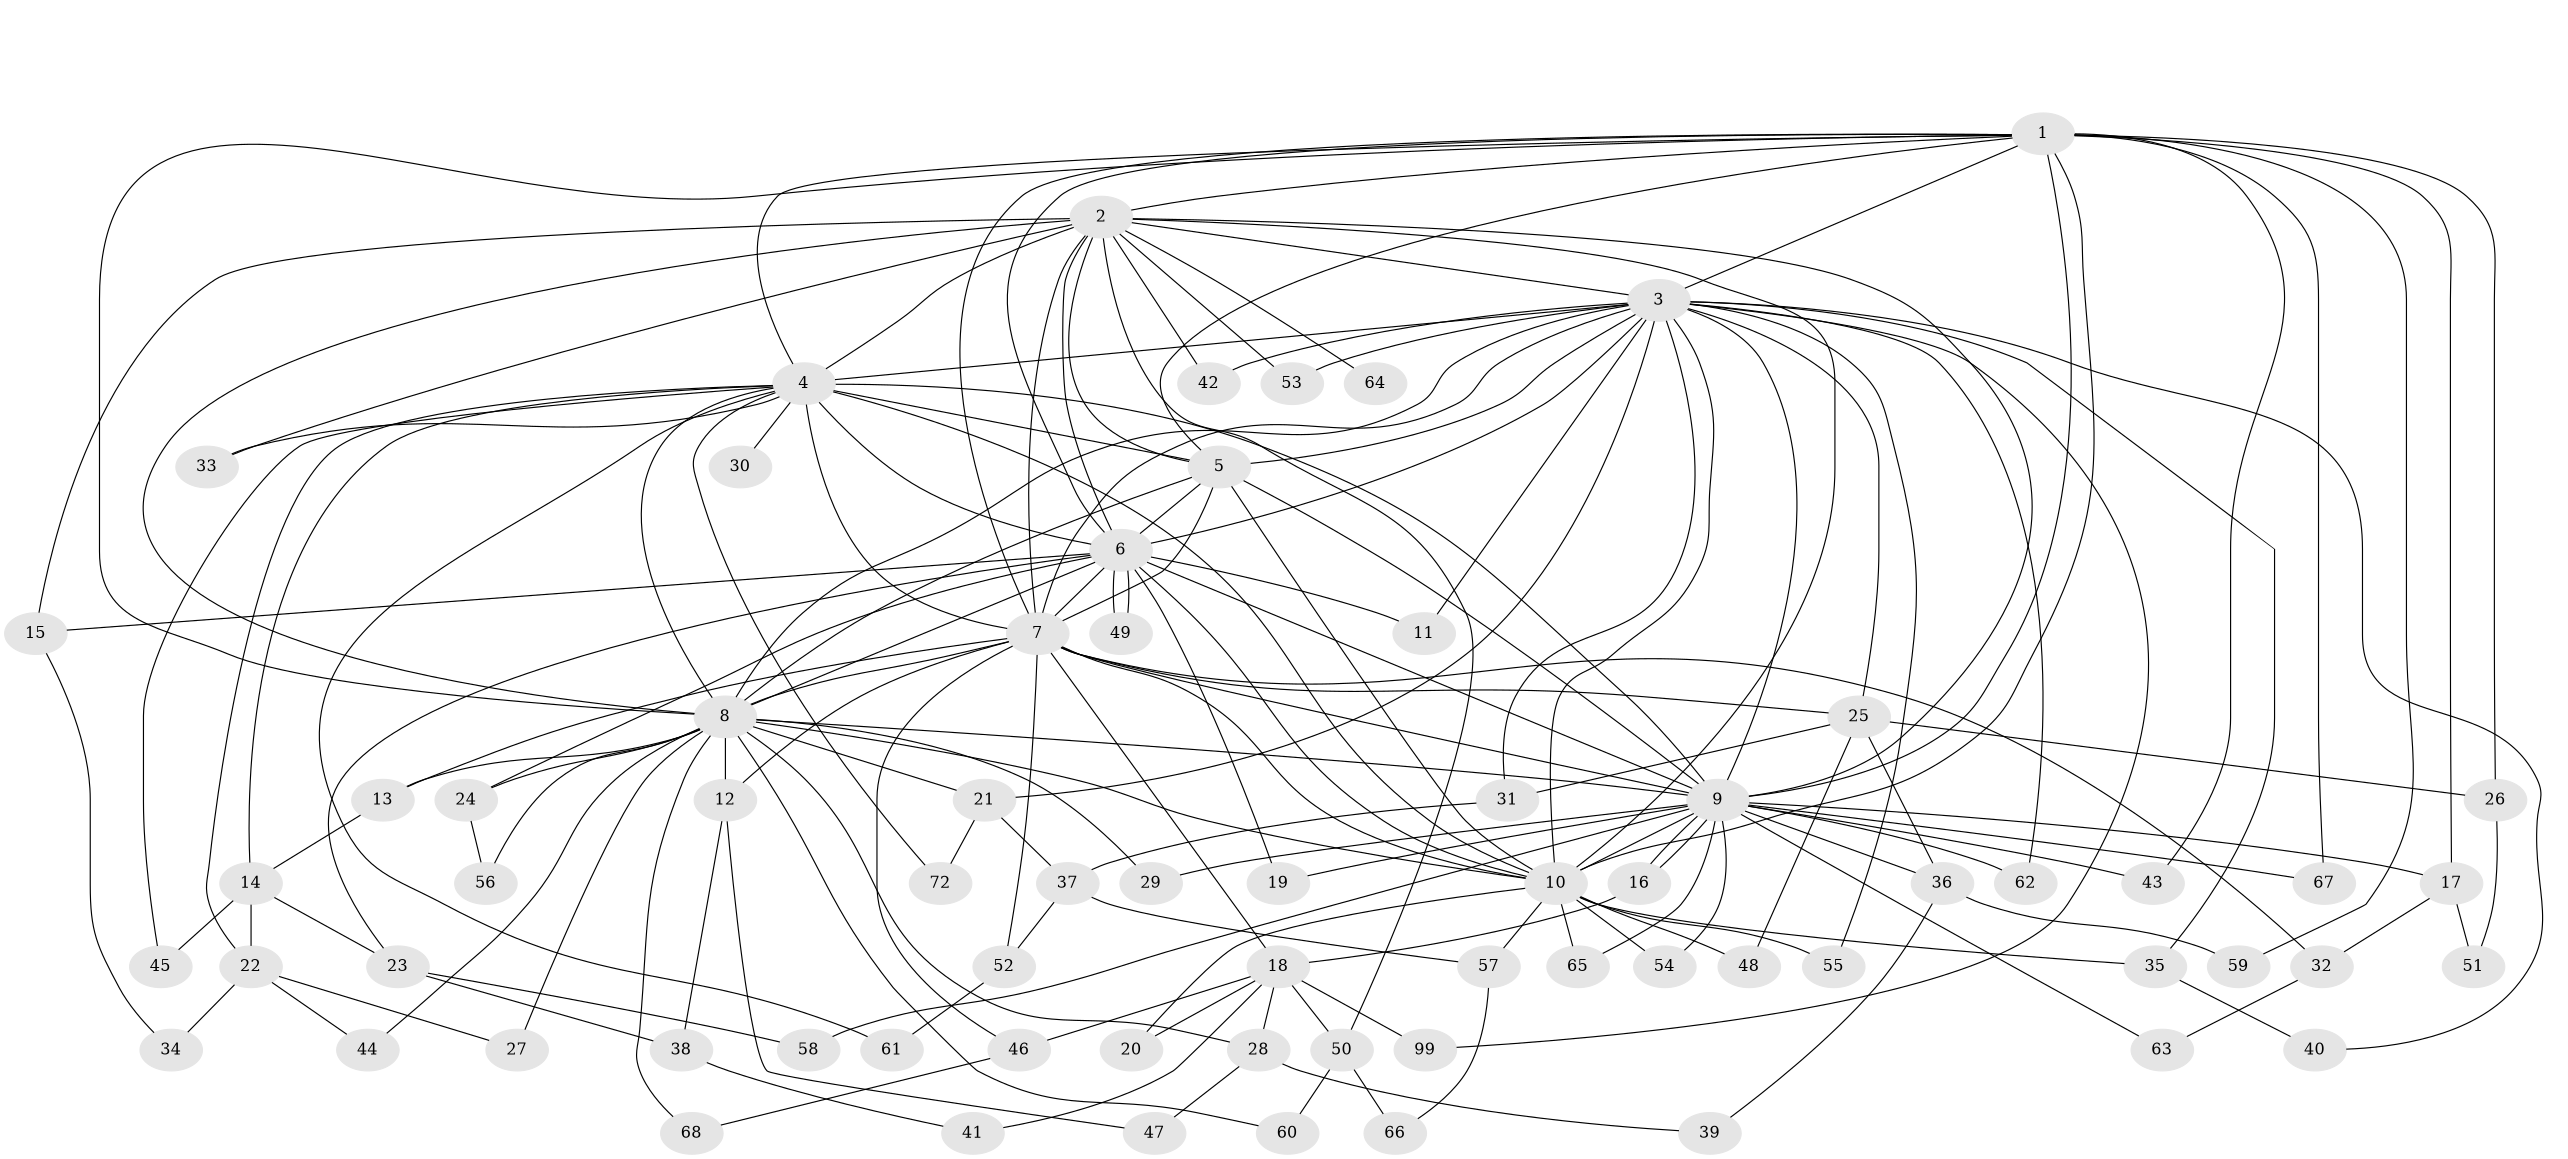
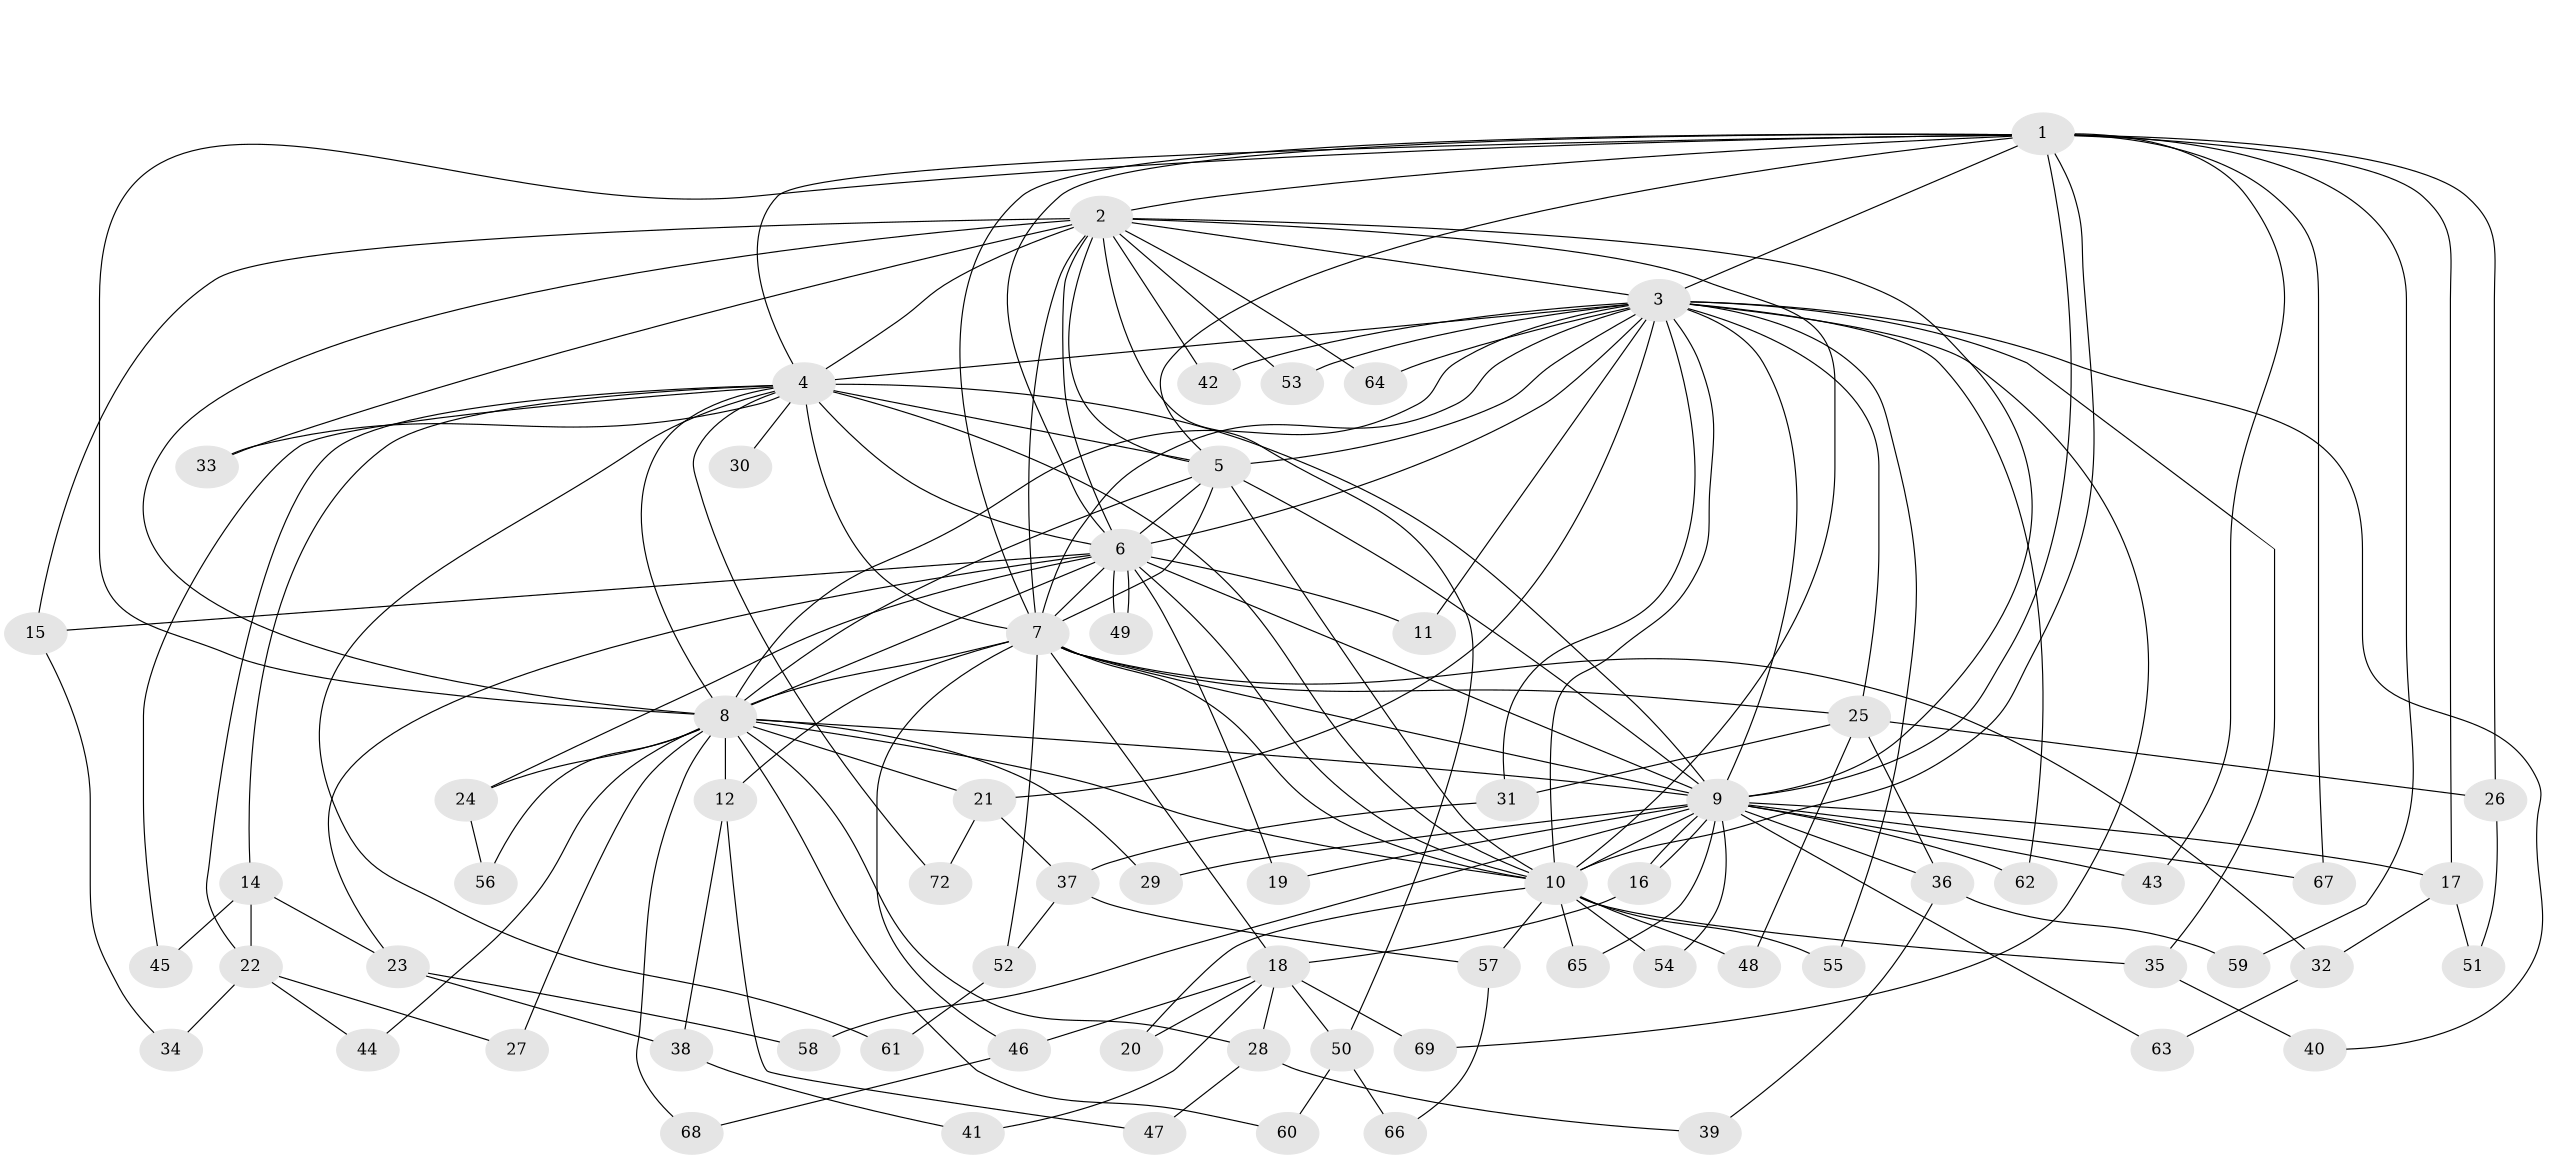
edge "3" -- "64": added
node "13": removed
node "99": label "99" -> "69"
